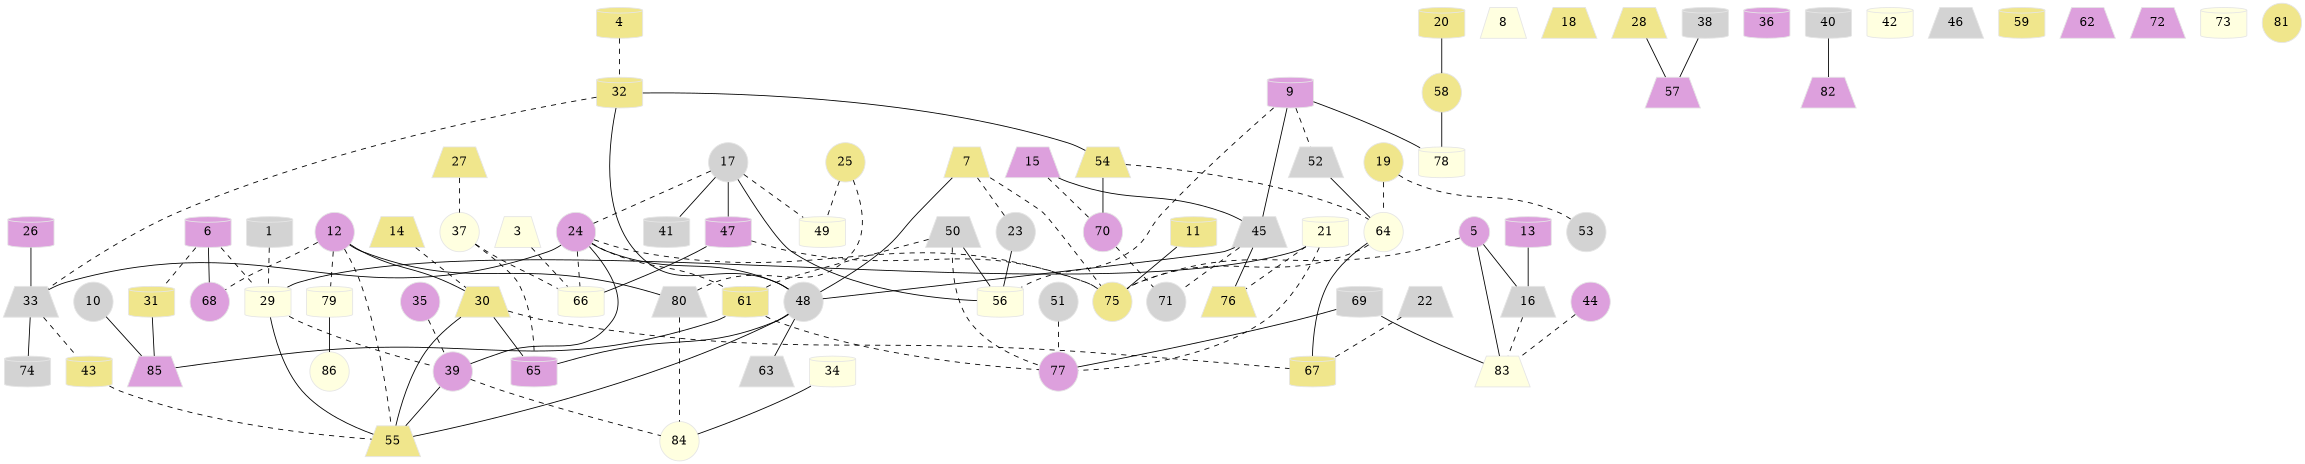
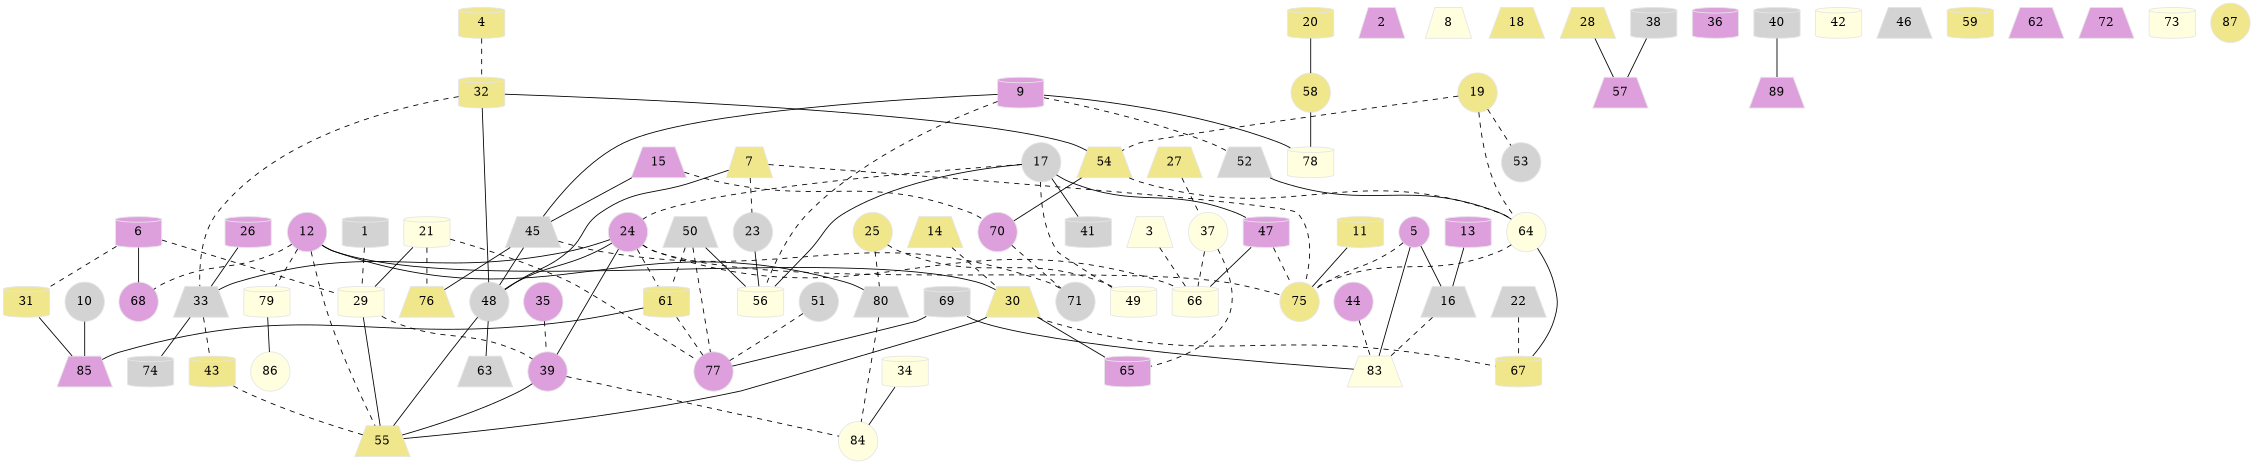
node "2": added
node "81": label "81" -> "87"
node "82": label "82" -> "89"
edge "19" -- "54": added
edge "48" -- "65": removed
